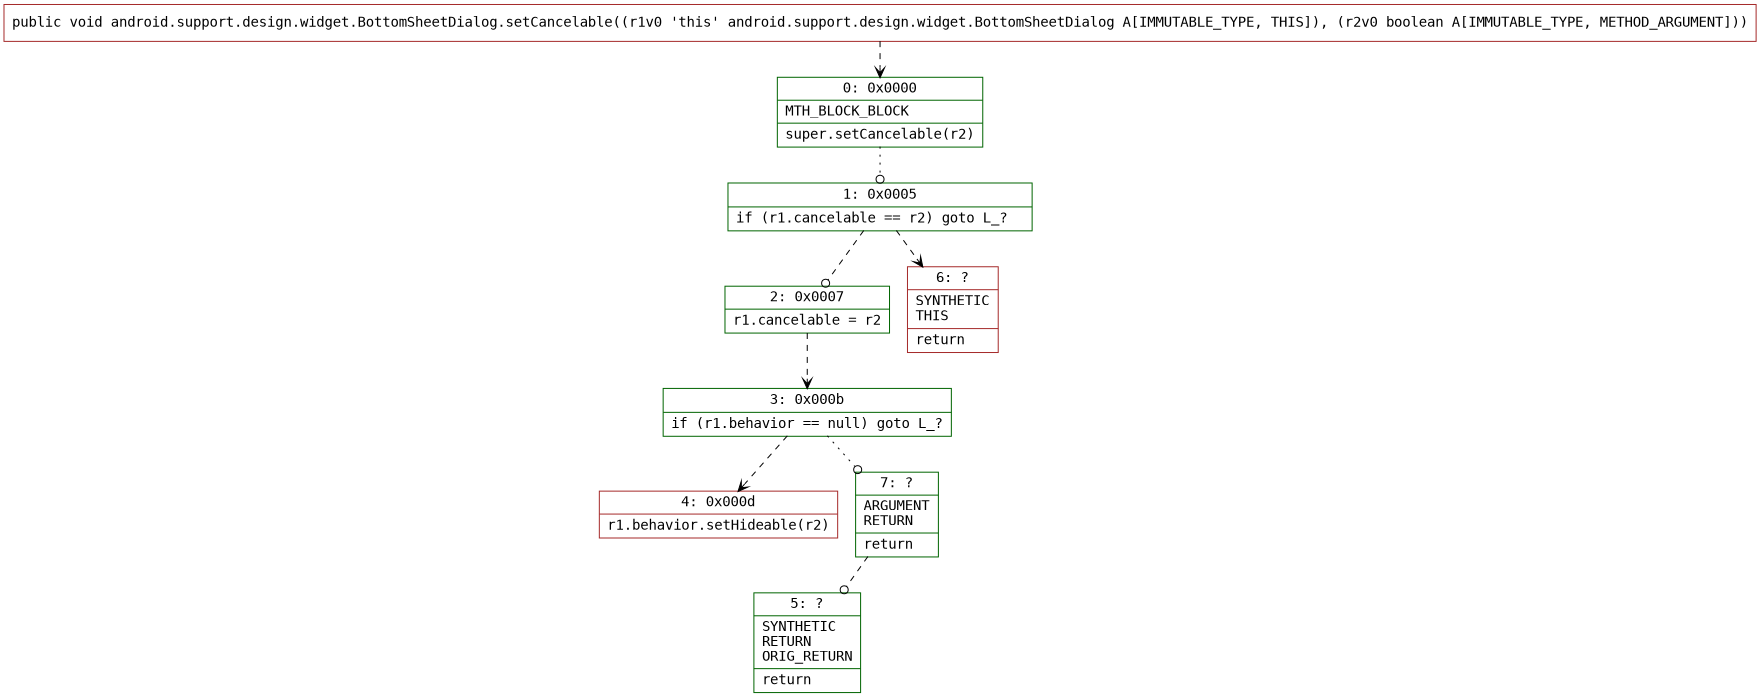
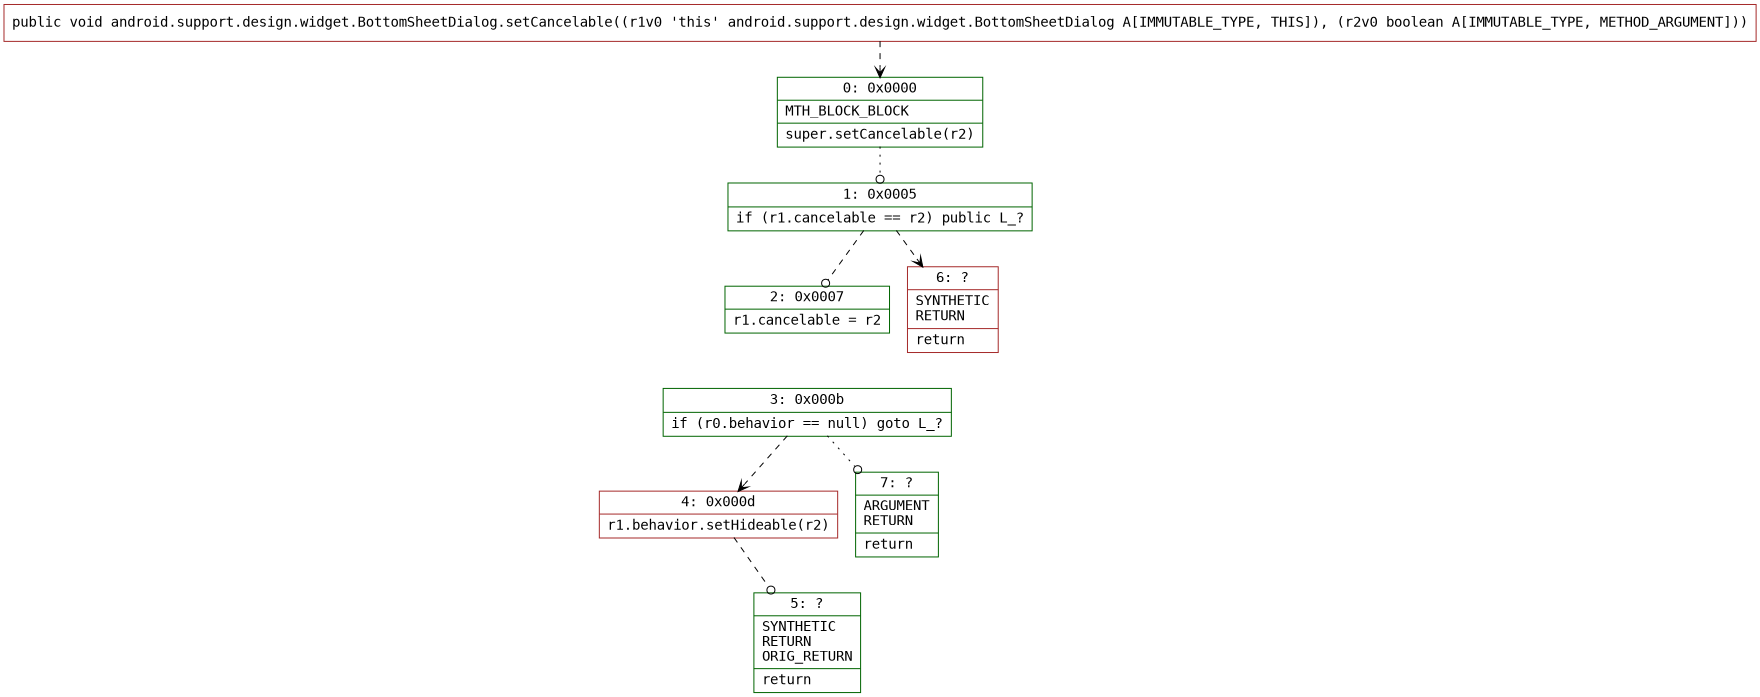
node "1: 0x0005": text "if (r1.cancelable == r2) goto L_?" -> "if (r1.cancelable == r2) public L_?"
node "6: ?": text "THIS" -> "RETURN"
edge "2: 0x0007" -> "3: 0x000b": removed
node "3: 0x000b": text "if (r1.behavior == null) goto L_?" -> "if (r0.behavior == null) goto L_?"
edge "7: ?" -> "5: ?": now "4: 0x000d" -> "5: ?"
